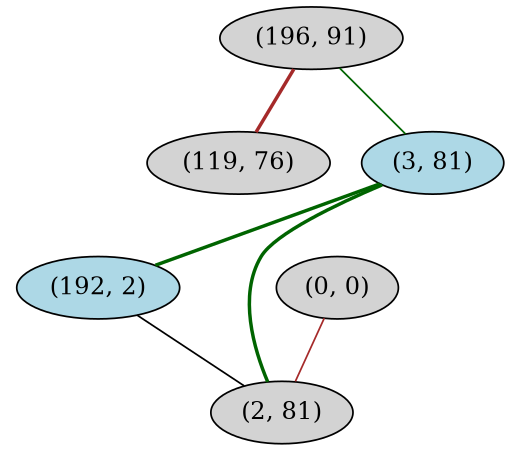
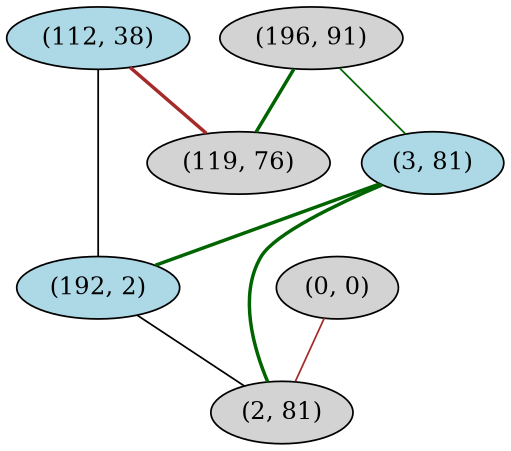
node "(112, 38)": added
edge "(196, 91)" -- "(119, 76)": color brown -> darkgreen
